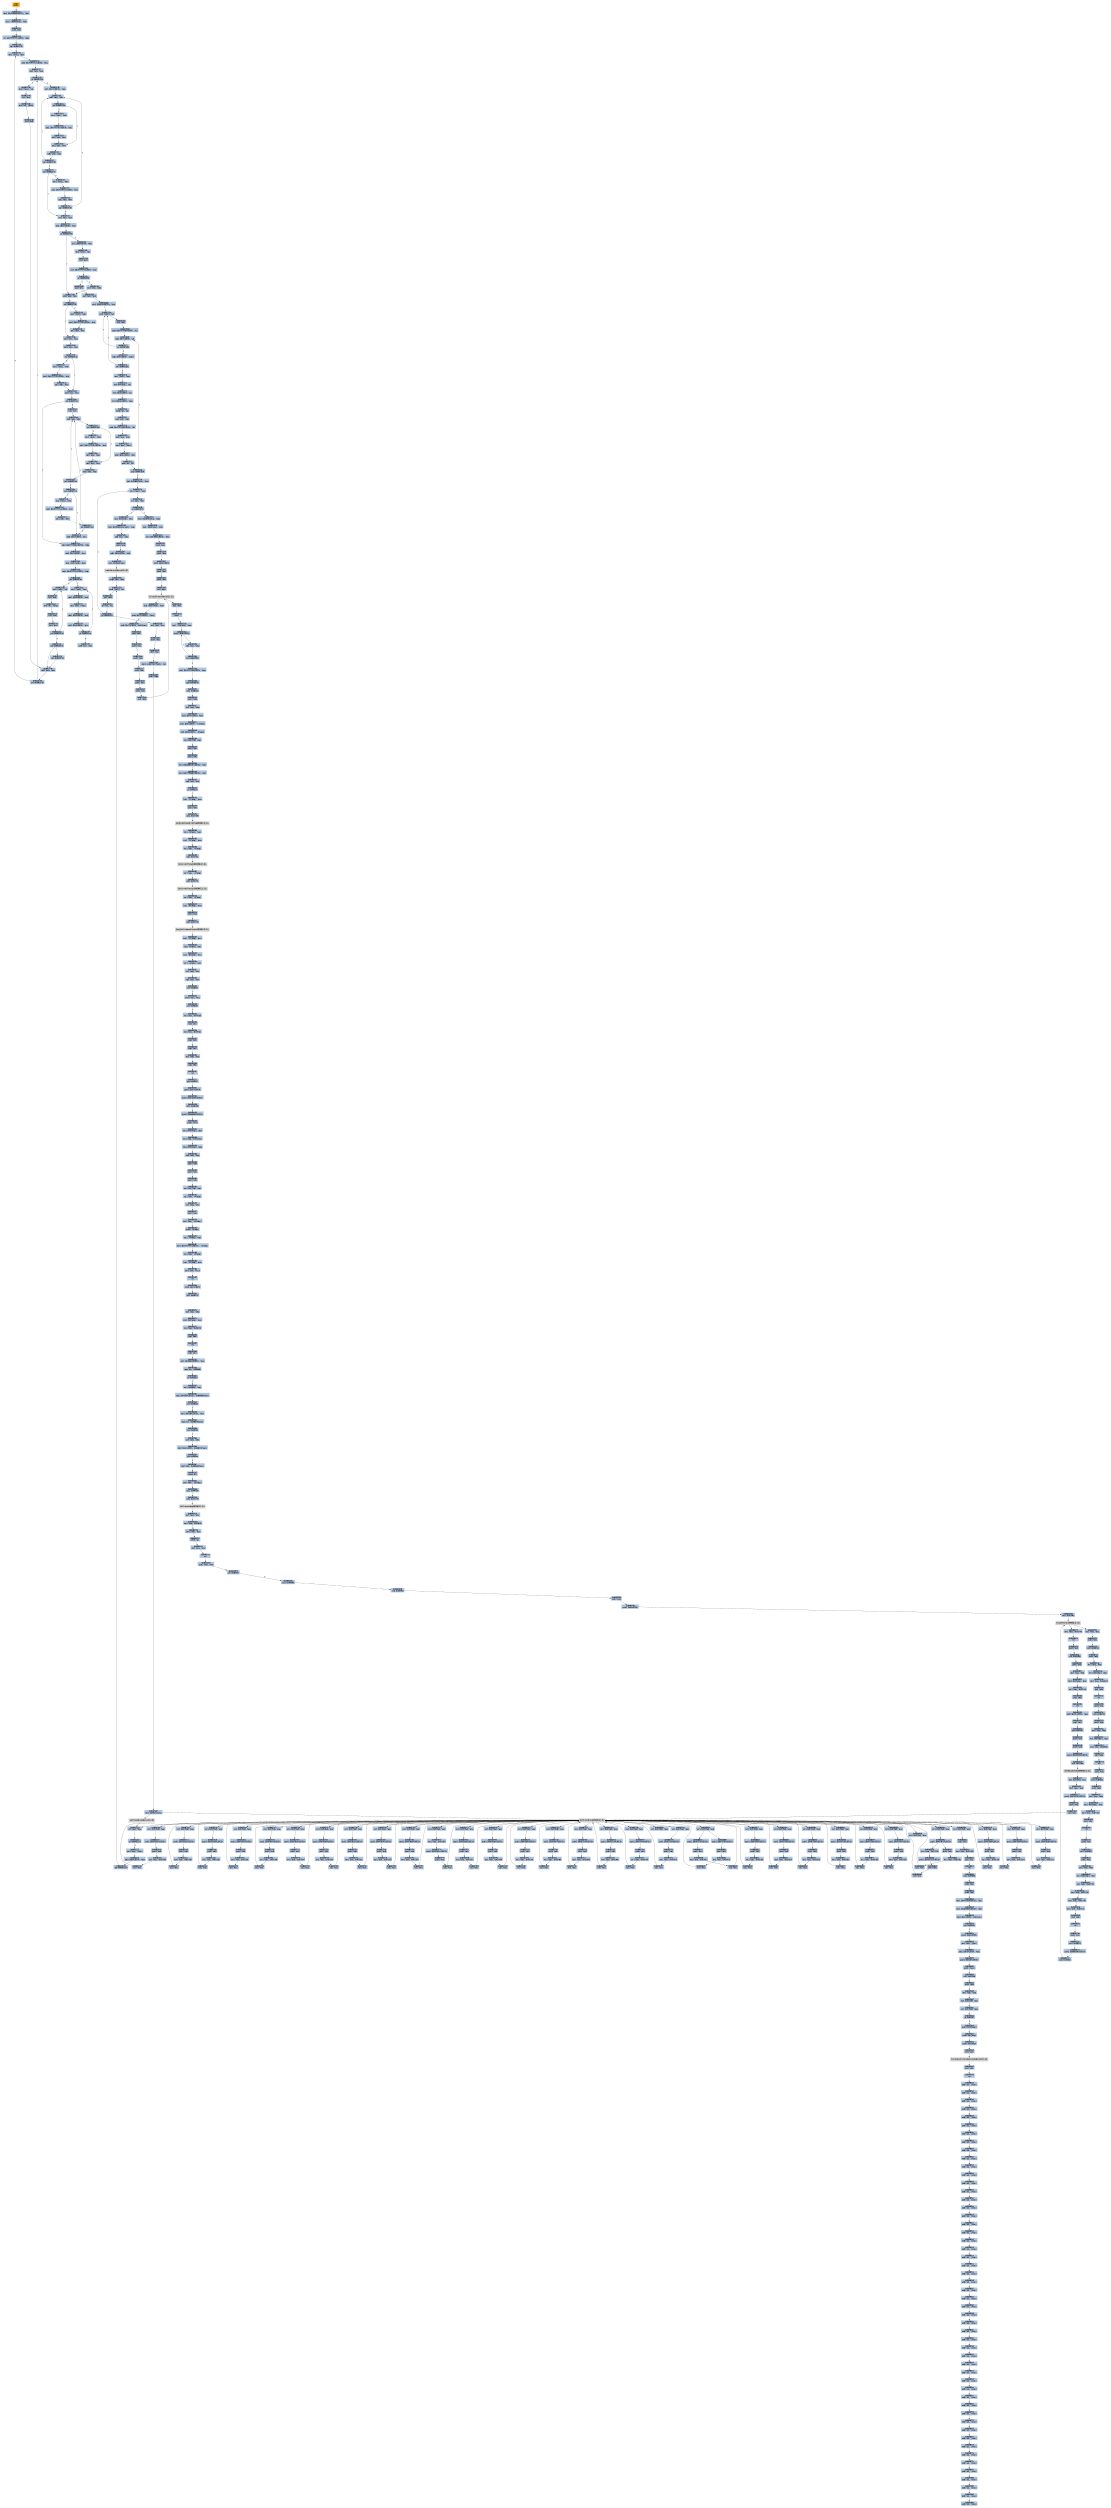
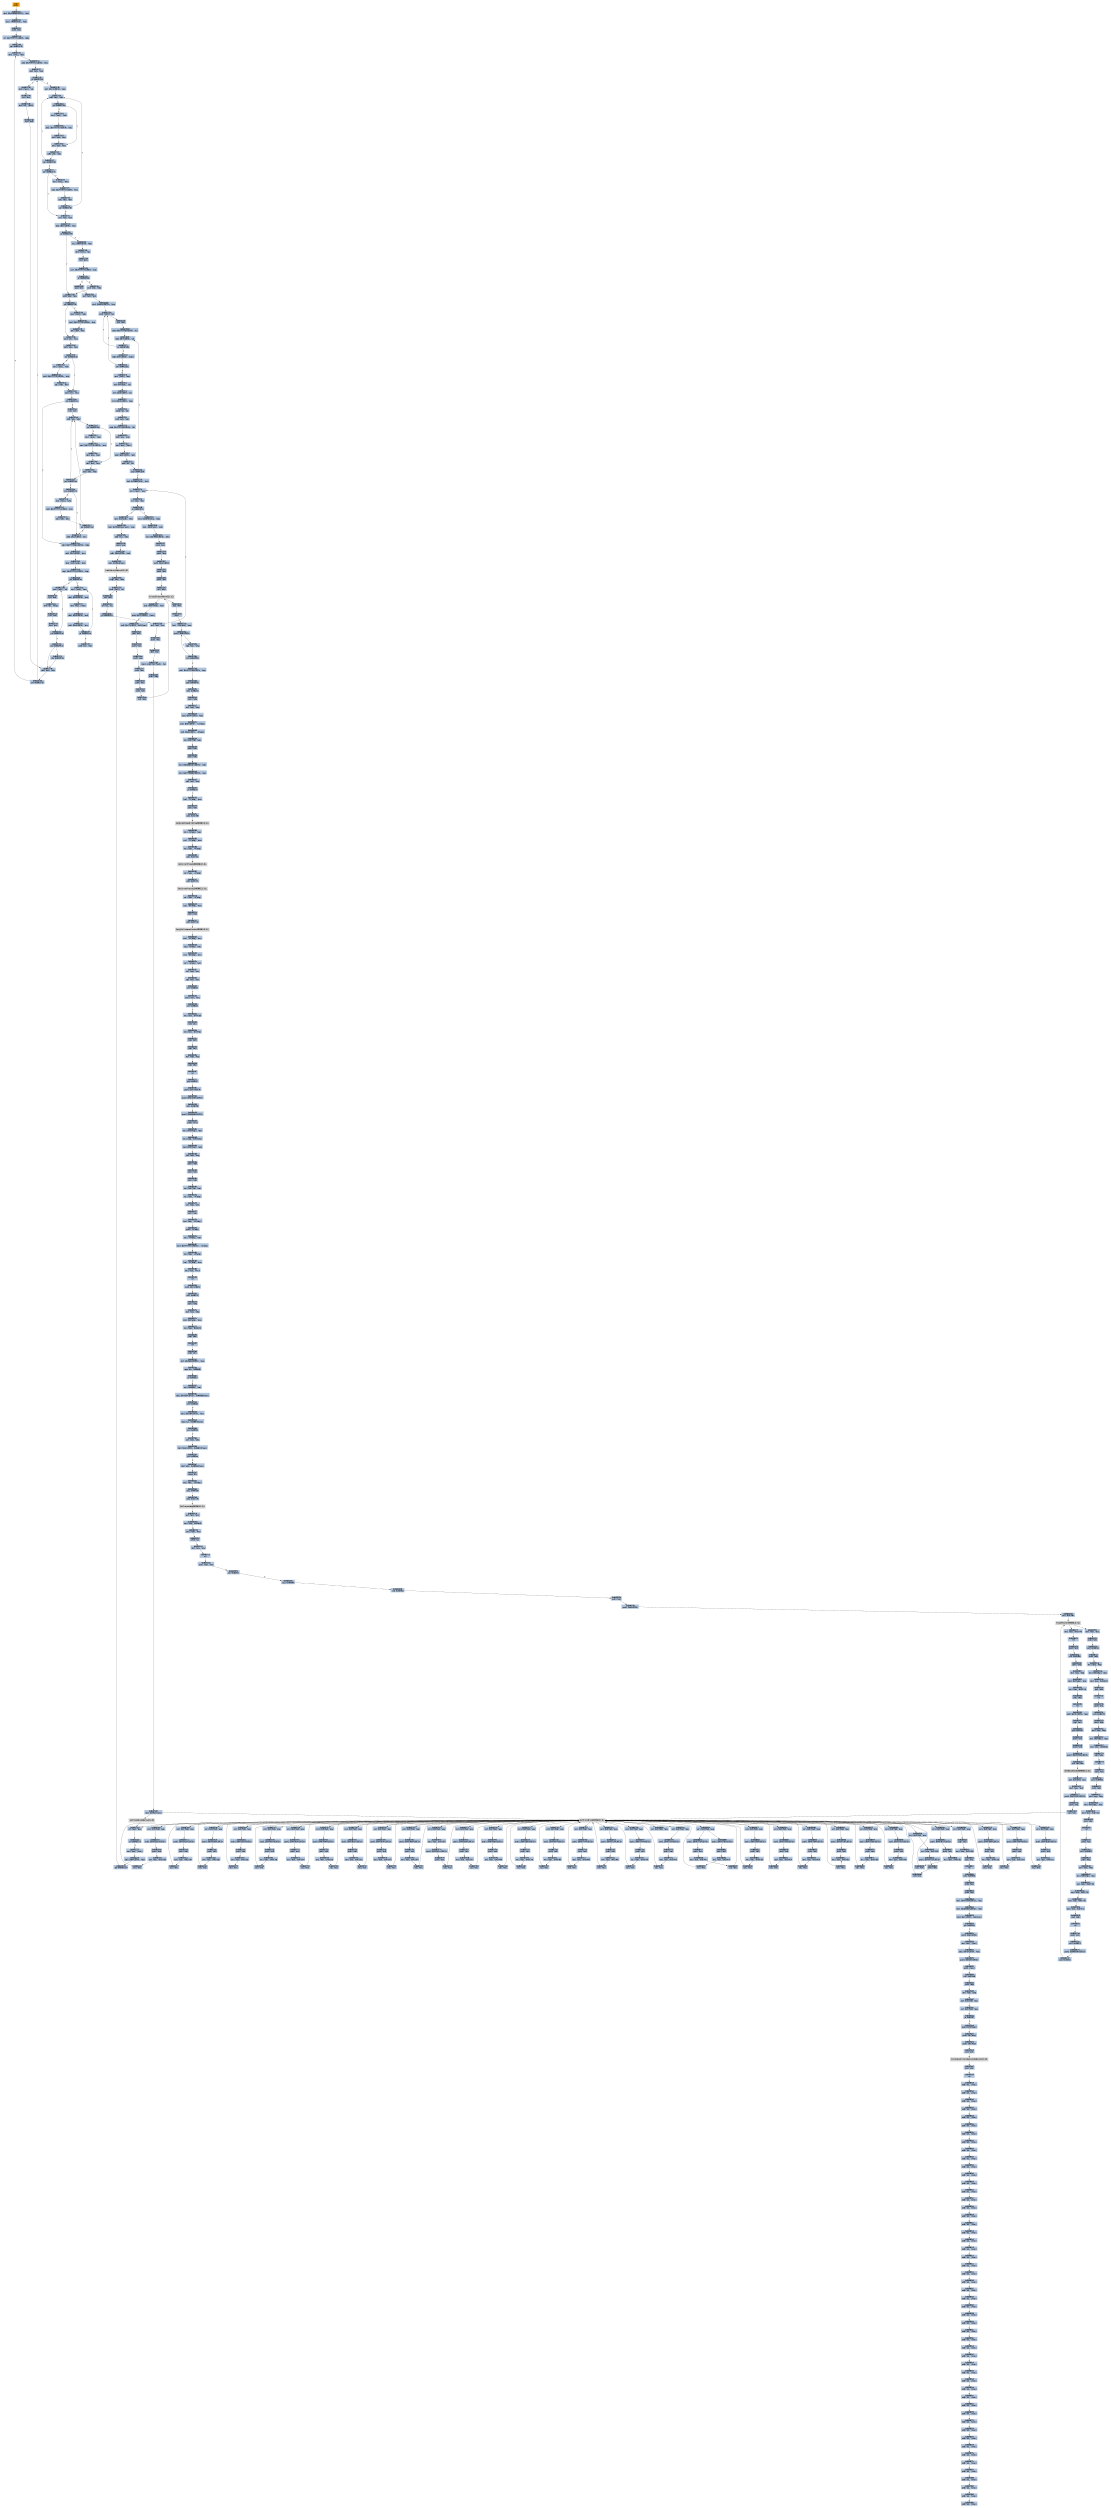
edge "0x0042525e je 0x0042523c" -> "0x0042523c movl (%edi), %eax": now "0x00425260 movl %edi, %ecx" -> "0x0042523c movl (%edi), %eax"
node "0x0040b279 pushl %ebp": added
edge "0x004080b2 pushl $0x41981c<UINT32>" -> "0x0040809f movl %eax, 0x421438": now "0x00408099 xorl 0x41f3a8, %eax" -> "0x0040809f movl %eax, 0x421438"
edge "0x0040806c movl %eax, 0x42142c" -> "0x00408071 call %esi": reversed
